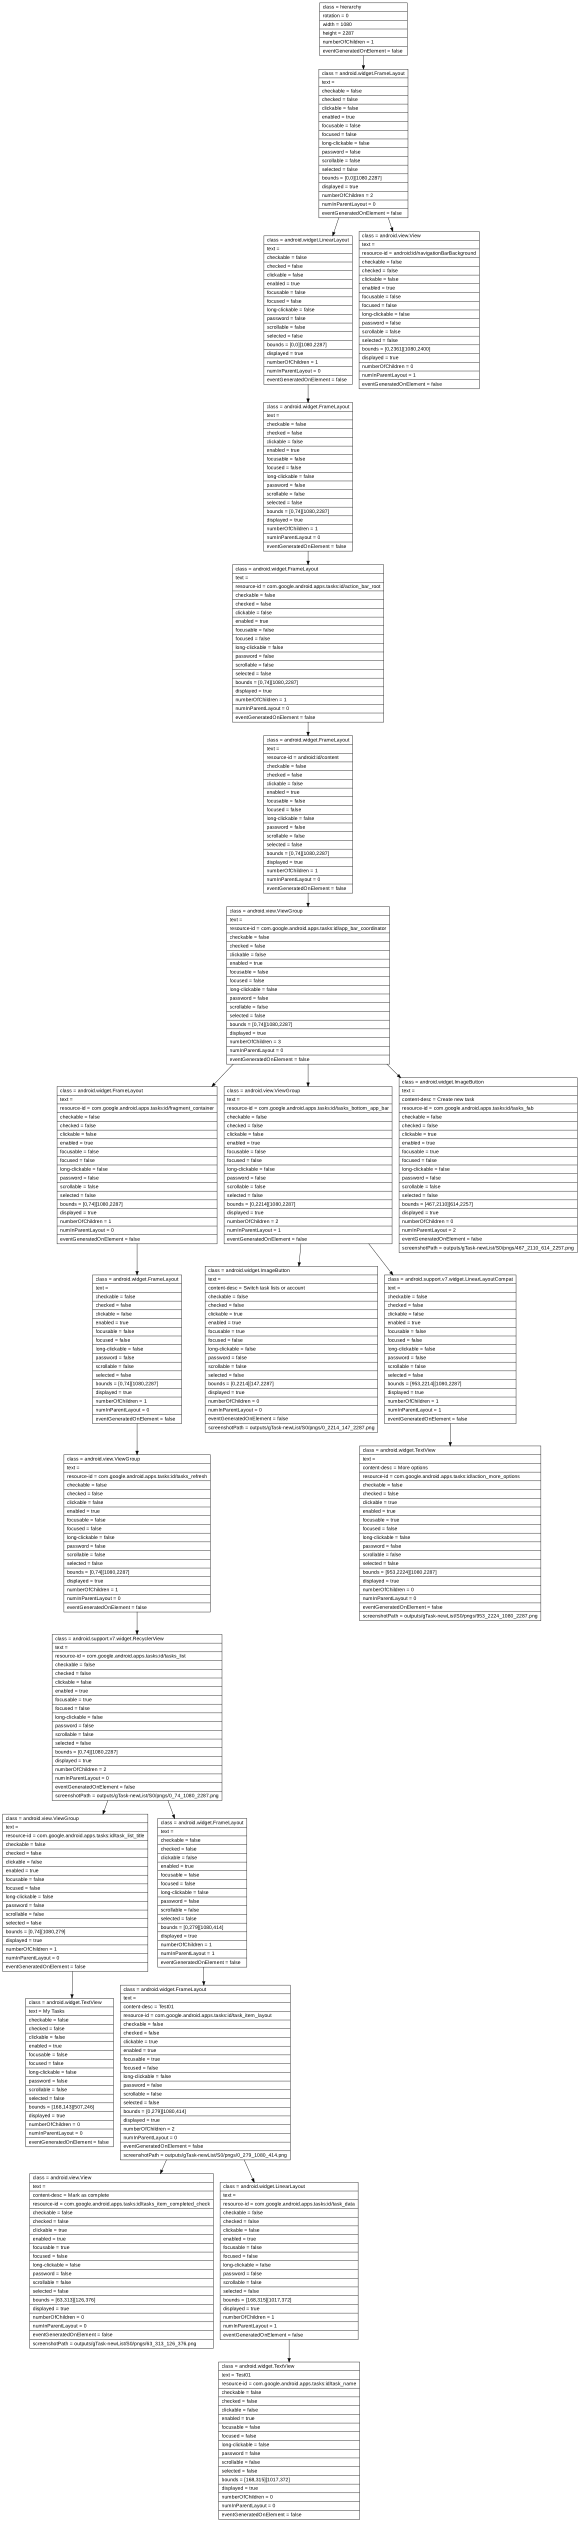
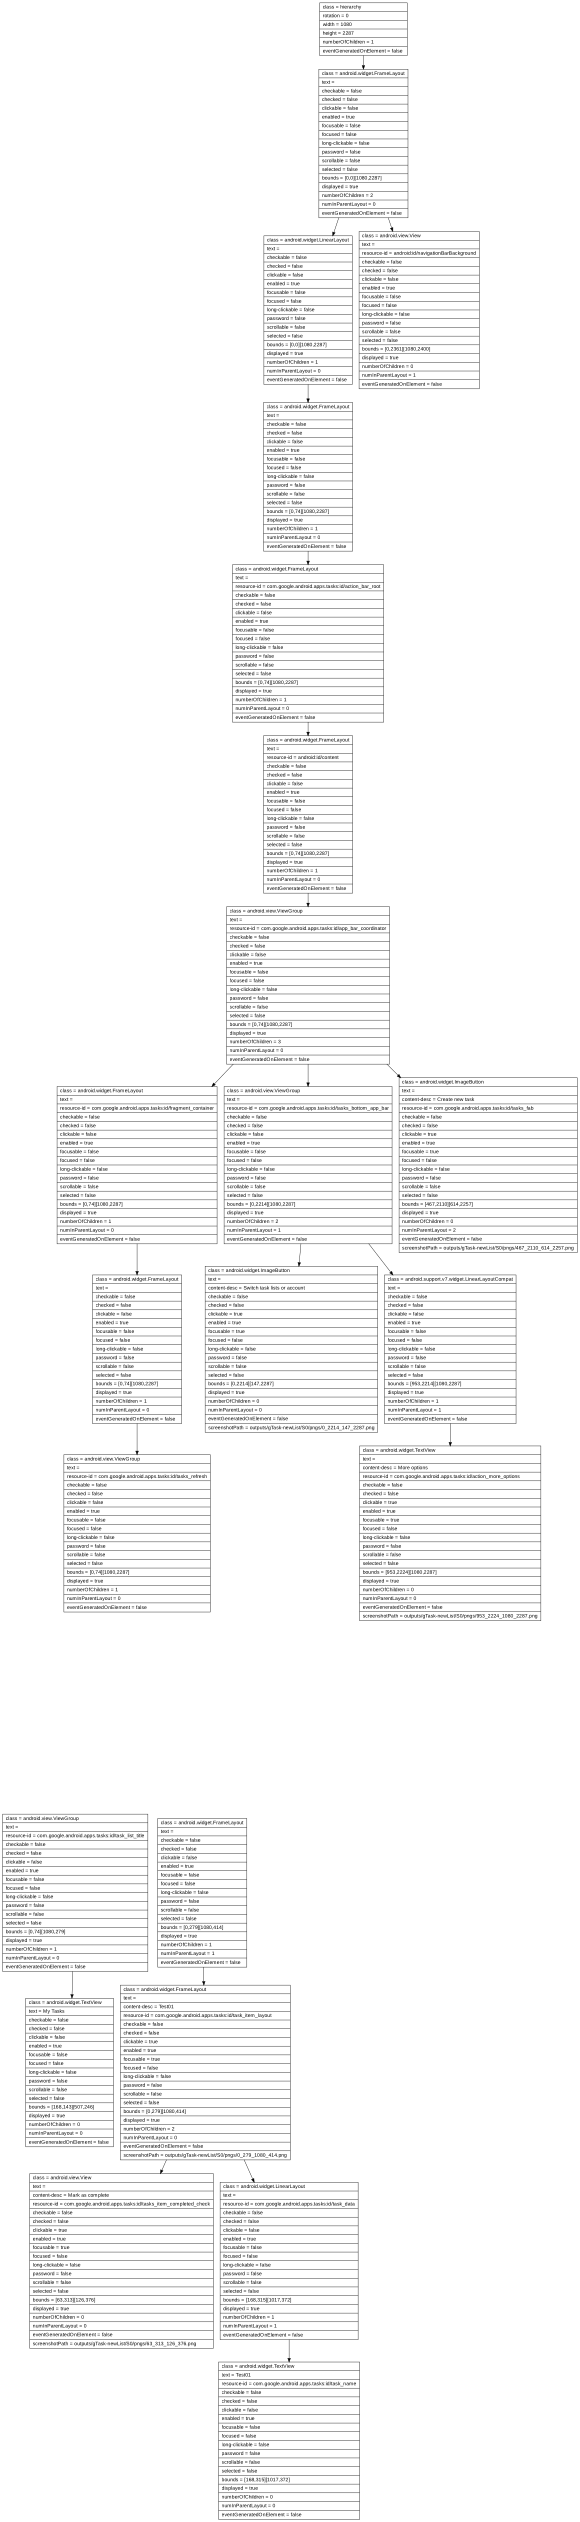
node "class = android.support.v7.widget.RecyclerView": removed
